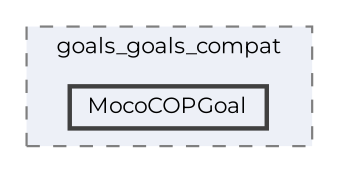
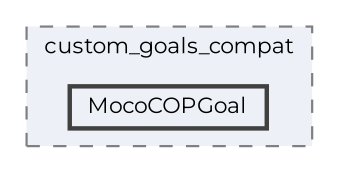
cluster "goals_goals_compat": label "goals_goals_compat" -> "custom_goals_compat"
